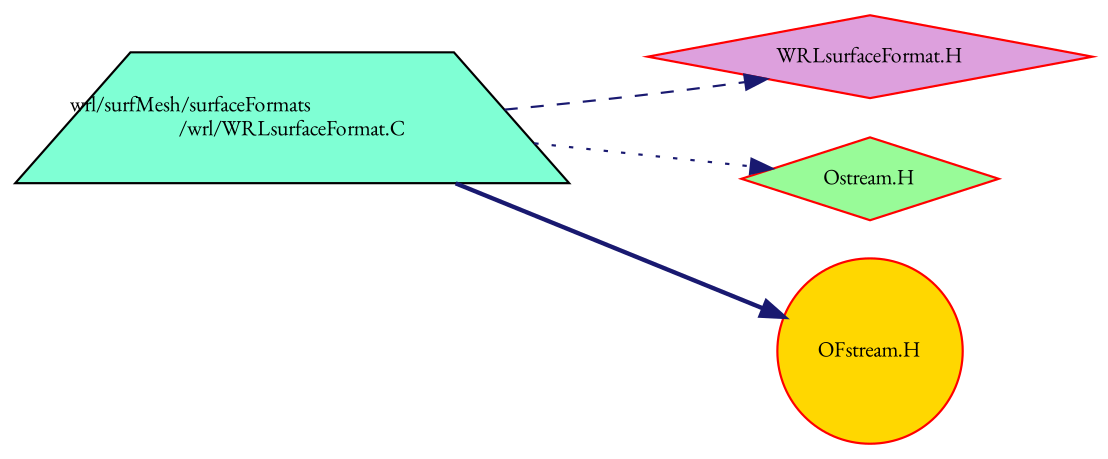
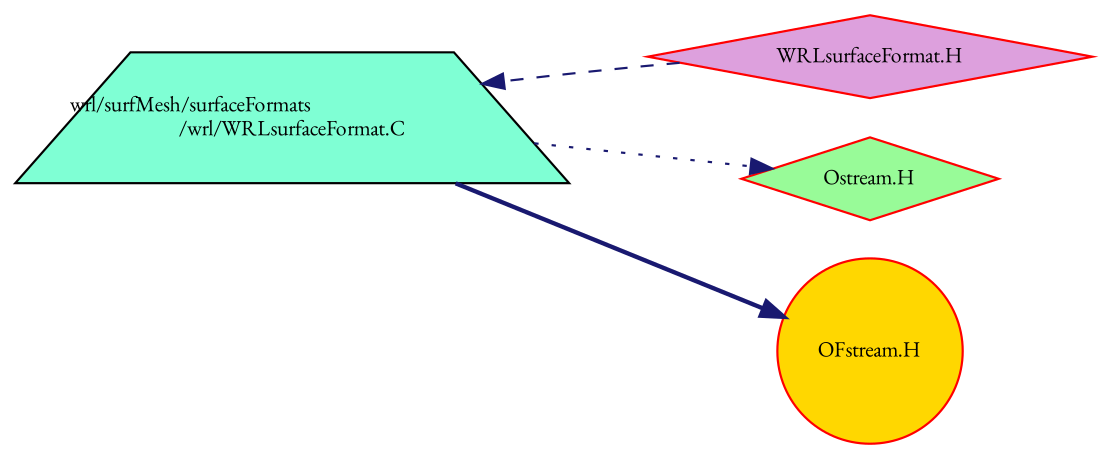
edge "wrl/surfMesh/surfaceFormats /wrl/WRLsurfaceFormat.C" -> "WRLsurfaceFormat.H": reversed
